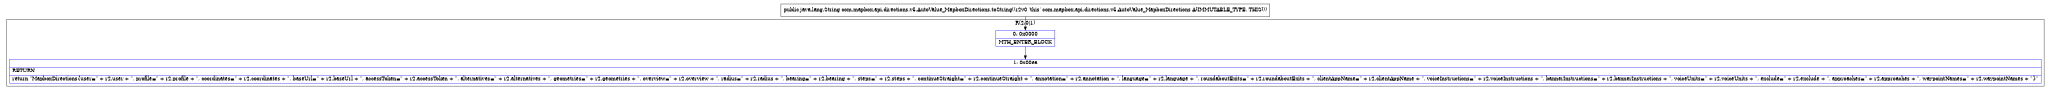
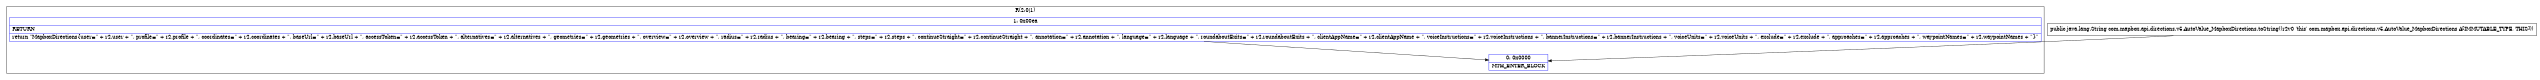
edge "0: 0x0000" -> "1: 0x00ea": reversed
